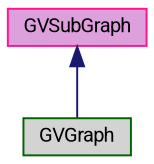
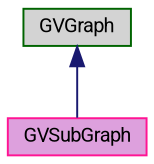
edge "GVGraph" -> "GVSubGraph": reversed
